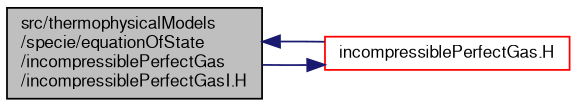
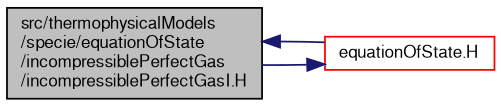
node "incompressiblePerfectGas.H": label "incompressiblePerfectGas.H" -> "equationOfState.H"
